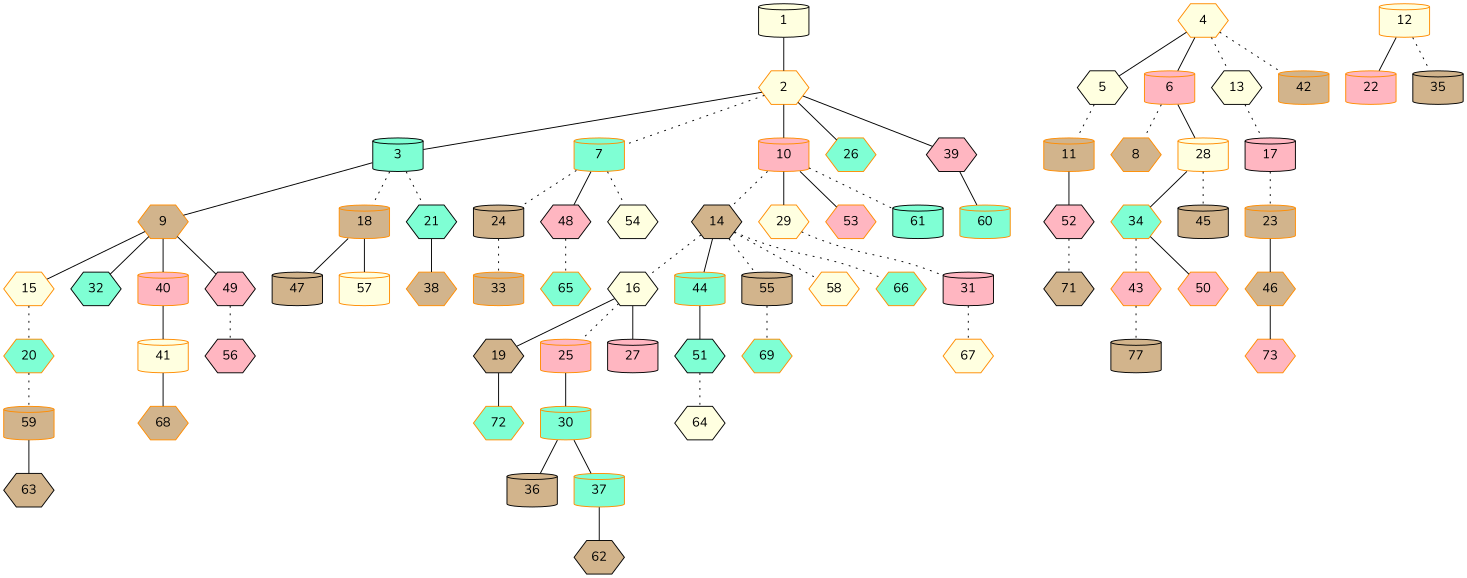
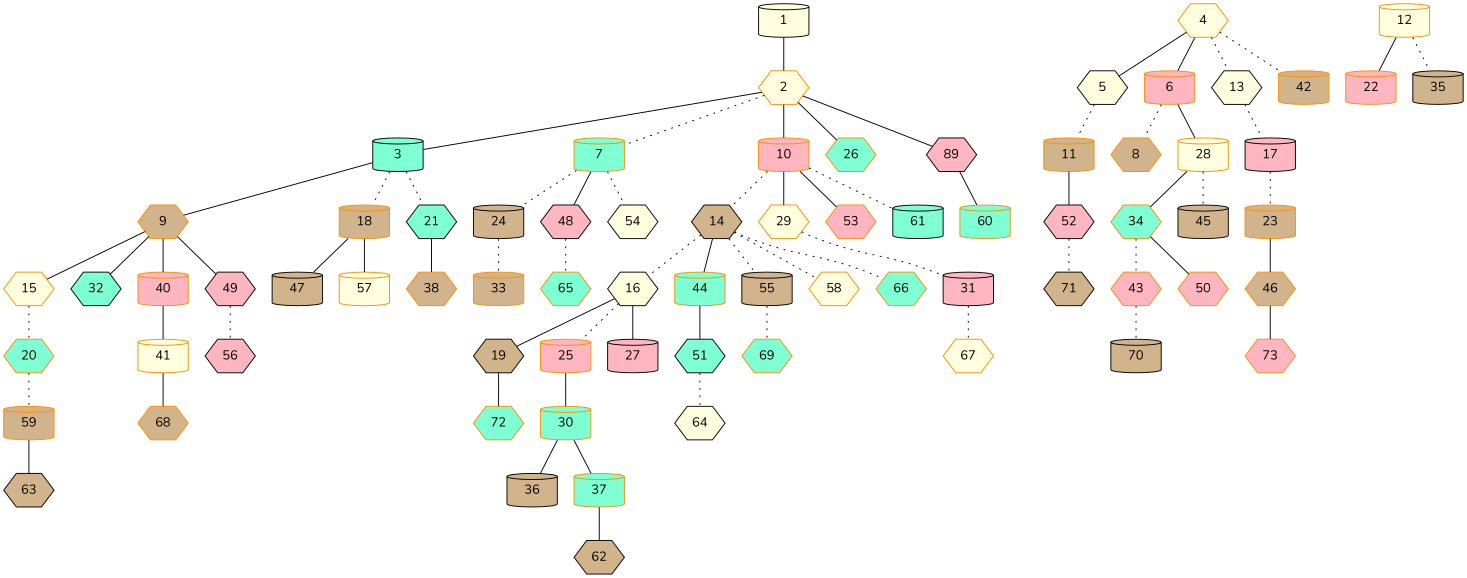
node "39": label "39" -> "89"
node "77": label "77" -> "70"
